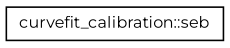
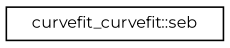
node "curvefit_calibration::seb": label "curvefit_calibration::seb" -> "curvefit_curvefit::seb"
